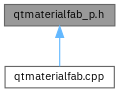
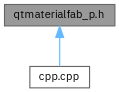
node "qtmaterialfab.cpp": label "qtmaterialfab.cpp" -> "cpp.cpp"
